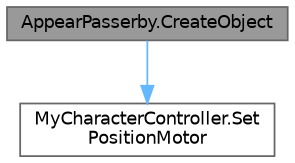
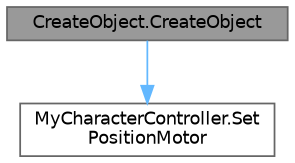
node "AppearPasserby.CreateObject": label "AppearPasserby.CreateObject" -> "CreateObject.CreateObject"
